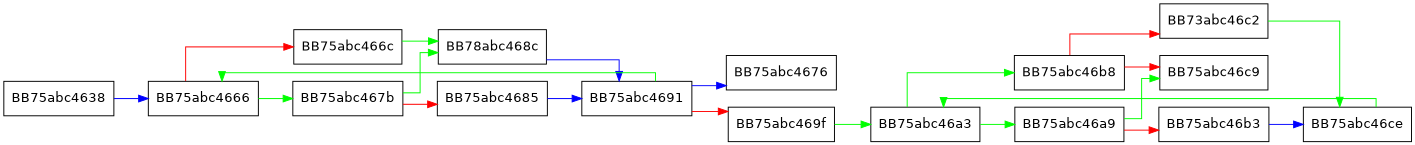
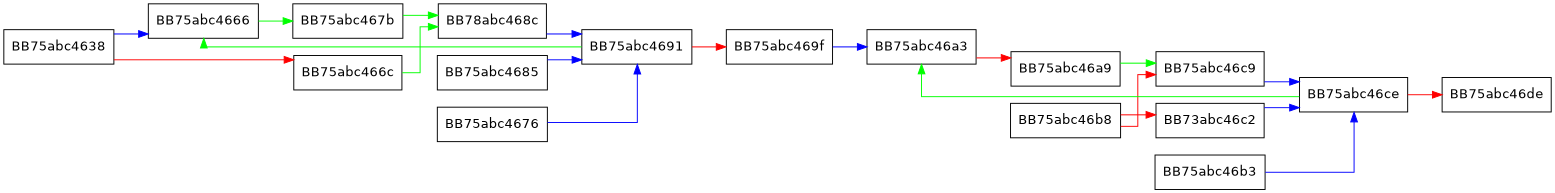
edge "BB73abc46c2" -> "BB75abc46ce": color green -> blue
edge "BB75abc4666" -> "BB75abc466c": now "BB75abc4638" -> "BB75abc466c"
edge "BB75abc46a3" -> "BB75abc46b8": removed
edge "BB75abc46c9" -> "BB75abc46ce": added
edge "BB75abc4691" -> "BB75abc4676": reversed
node "BB75abc46de": added
edge "BB75abc467b" -> "BB75abc4685": removed
edge "BB75abc469f" -> "BB75abc46a3": color green -> blue
edge "BB75abc46a3" -> "BB75abc46a9": color green -> red
edge "BB75abc46a9" -> "BB75abc46b3": removed
